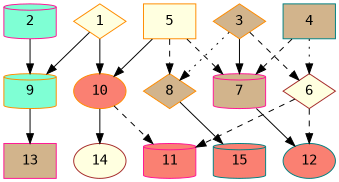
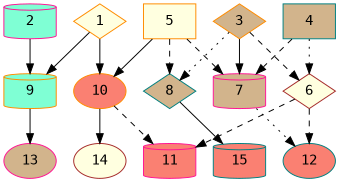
node "8": color darkorange -> teal
edge "7" -> "12": style solid -> dotted
node "13": shape box -> ellipse
